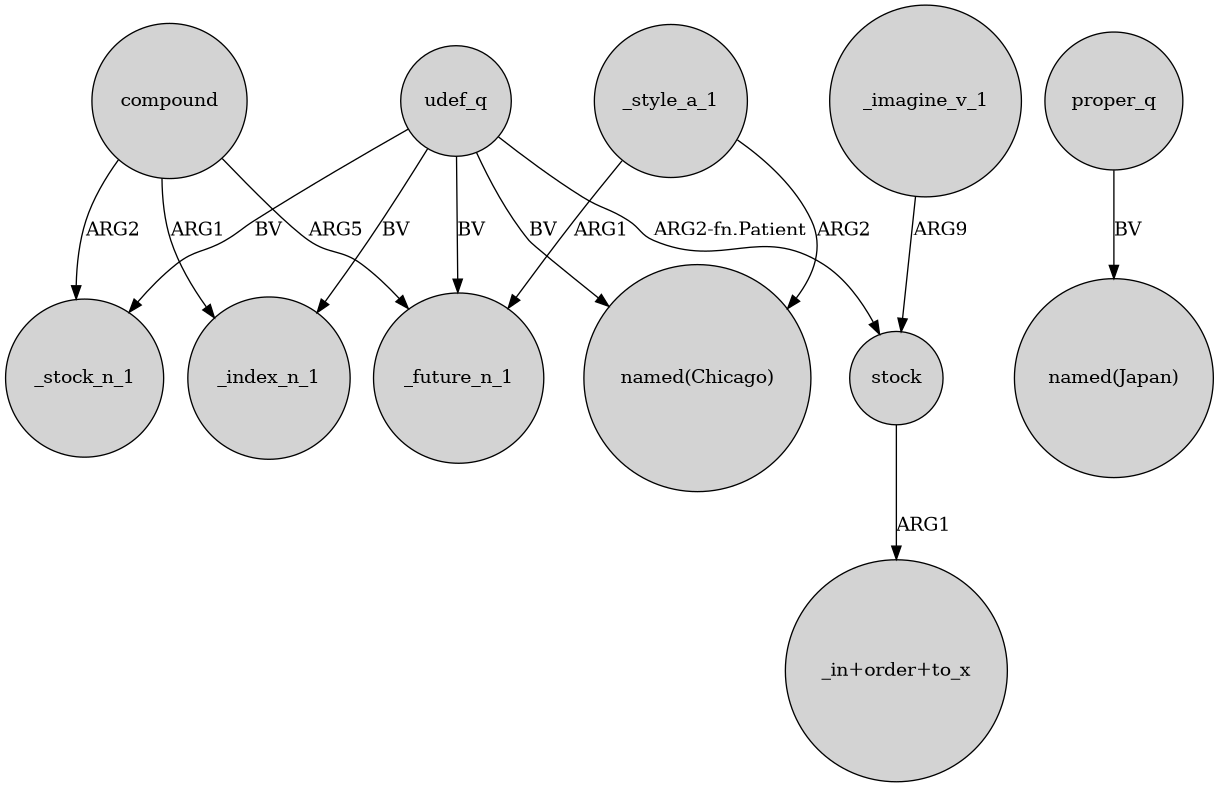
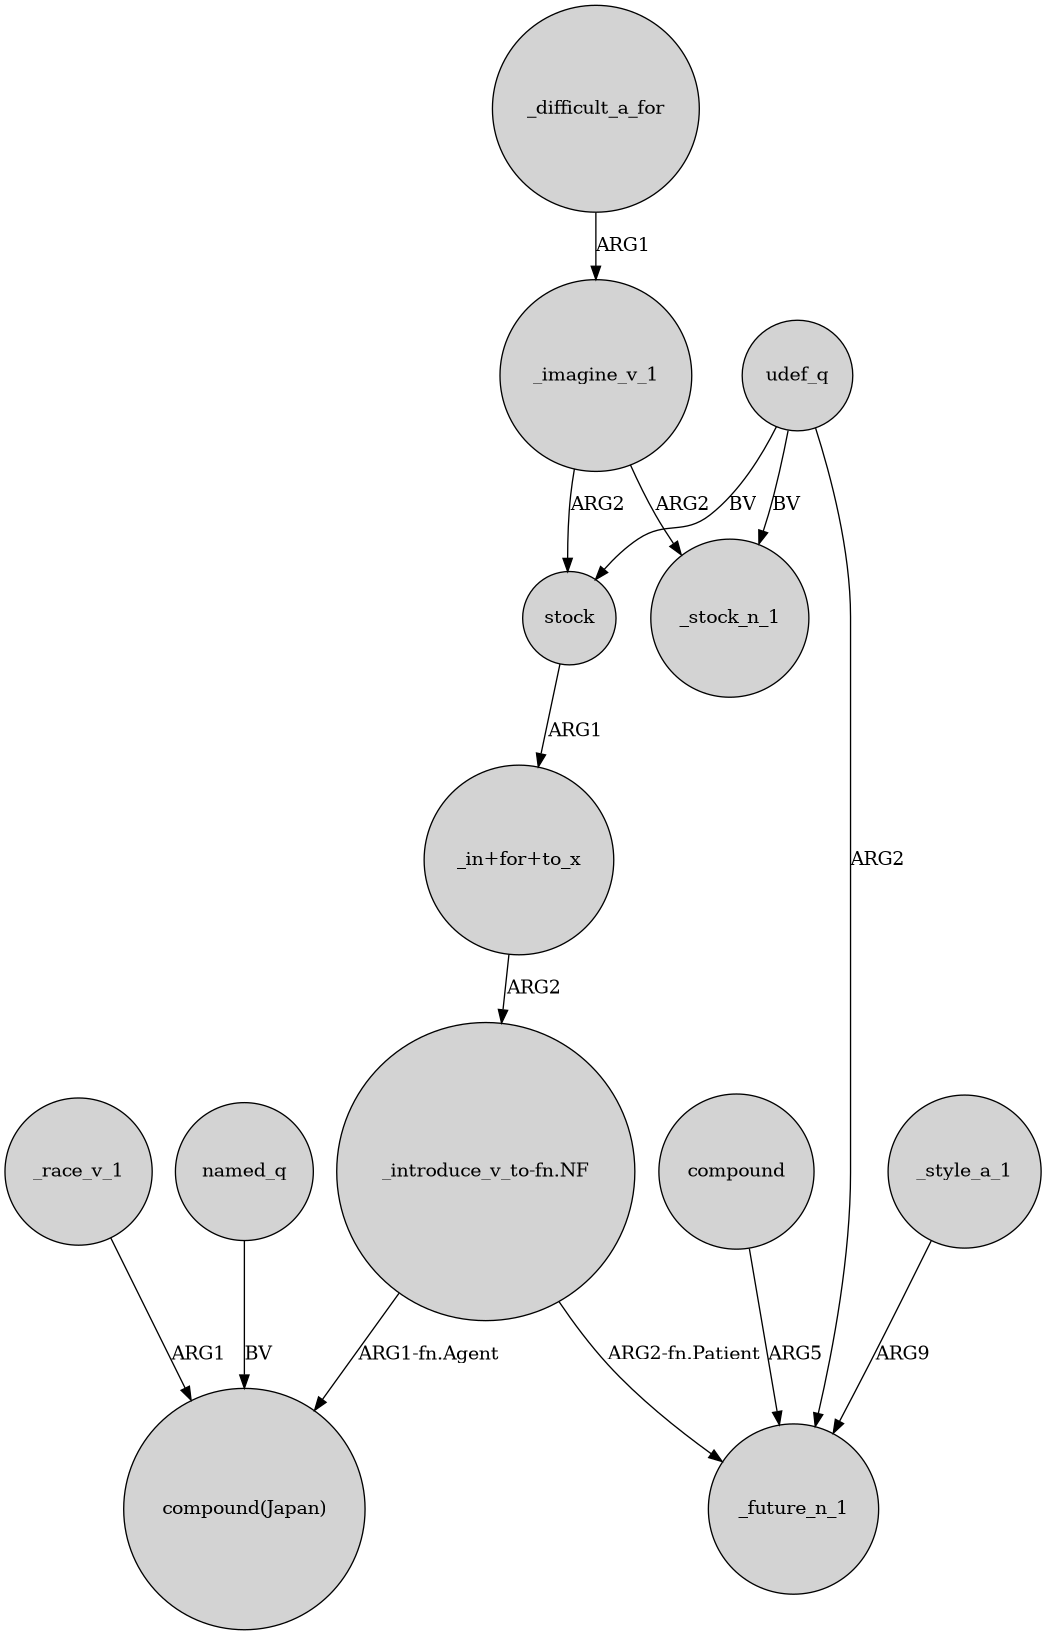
node "proper_q": label "proper_q" -> "named_q"
node "_difficult_a_for": added
edge "compound" -> "_stock_n_1": now "_imagine_v_1" -> "_stock_n_1"
edge "udef_q" -> "_future_n_1": label "BV" -> "ARG2"
edge "_style_a_1" -> "_future_n_1": label "ARG1" -> "ARG9"
edge "udef_q" -> "stock": label "ARG2-fn.Patient" -> "BV"
edge "_imagine_v_1" -> "stock": label "ARG9" -> "ARG2"
node "_index_n_1": removed
node "named(Chicago)": removed
node "named(Japan)": label "named(Japan)" -> "compound(Japan)"
node "_in+order+to_x": label "_in+order+to_x" -> "_in+for+to_x"
node "_race_v_1": added
node "_introduce_v_to-fn.NF": added
